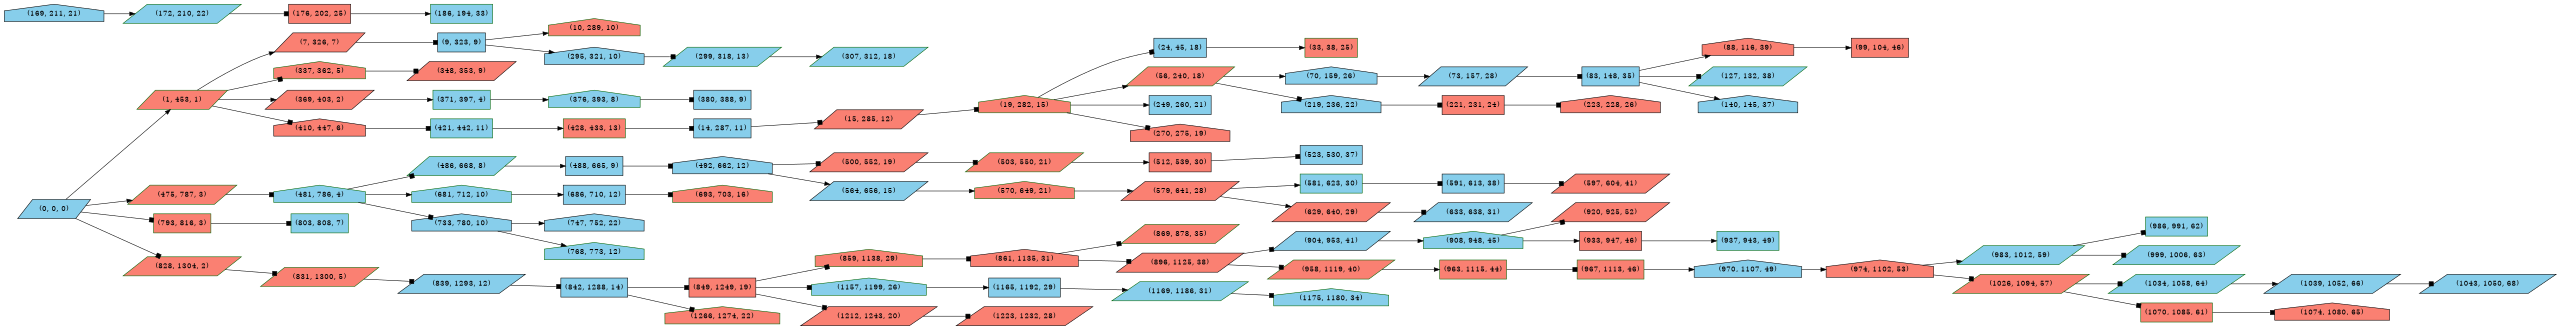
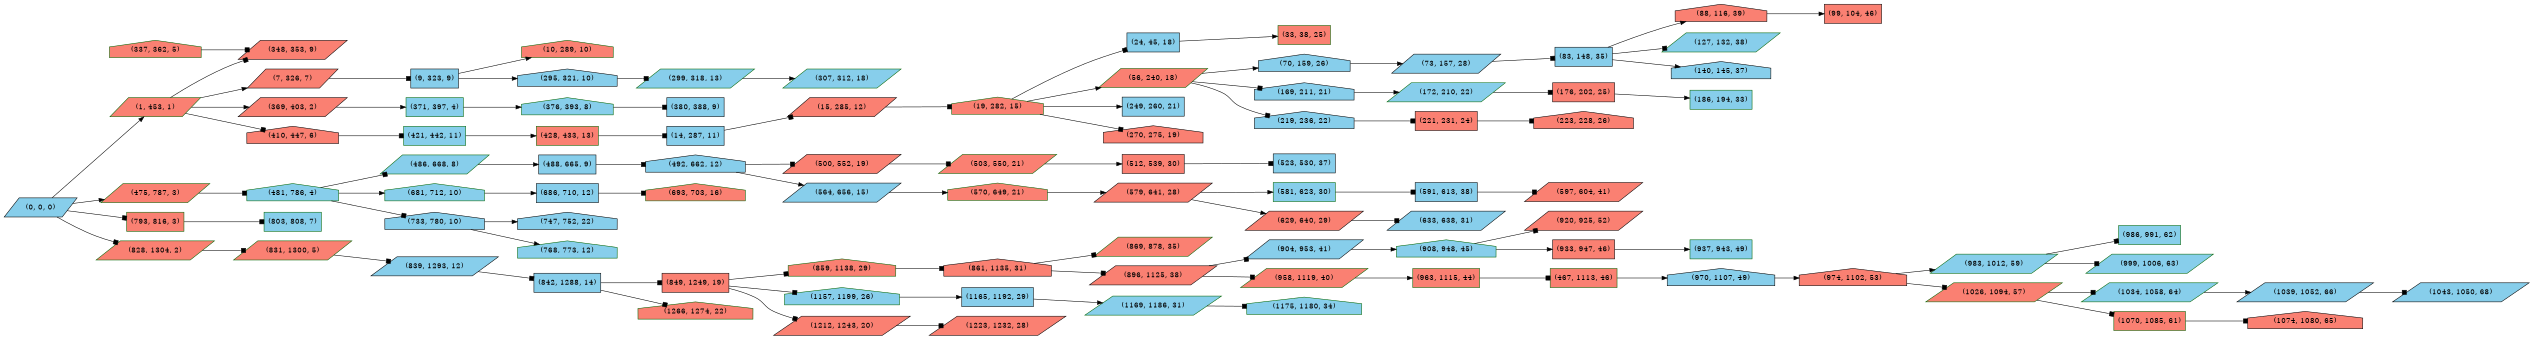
edge "(1, 453, 1)" -> "(337, 362, 5)": now "(1, 453, 1)" -> "(348, 353, 9)"
edge "(56, 240, 18)" -> "(169, 211, 21)": added
node "(967, 1113, 46)": label "(967, 1113, 46)" -> "(467, 1113, 46)"
